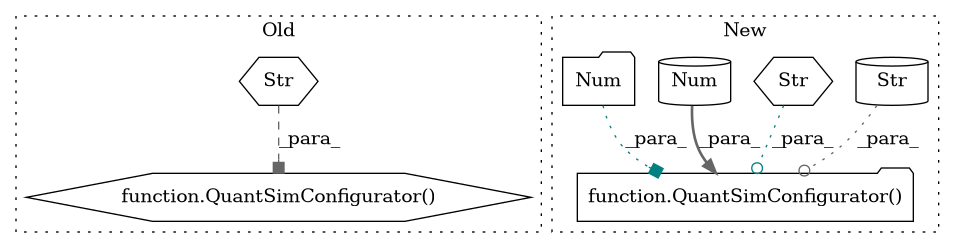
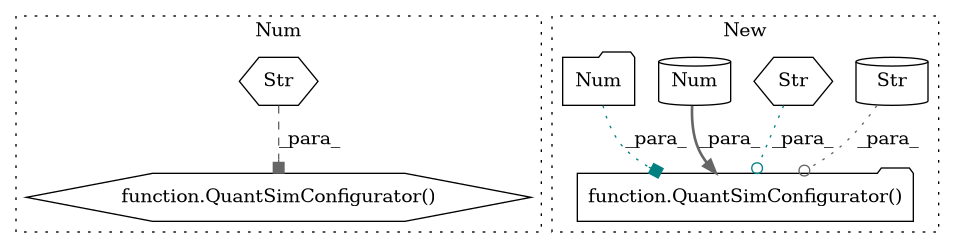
cluster "Old": label "Old" -> "Num"
